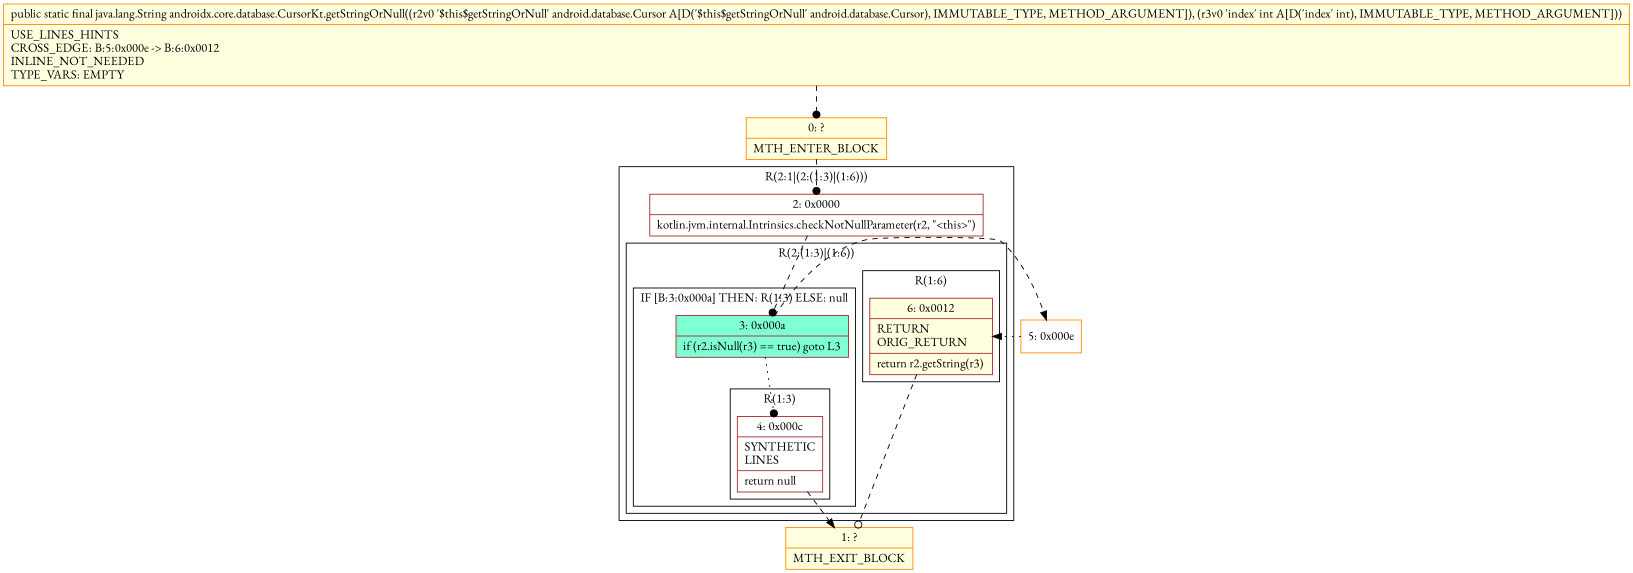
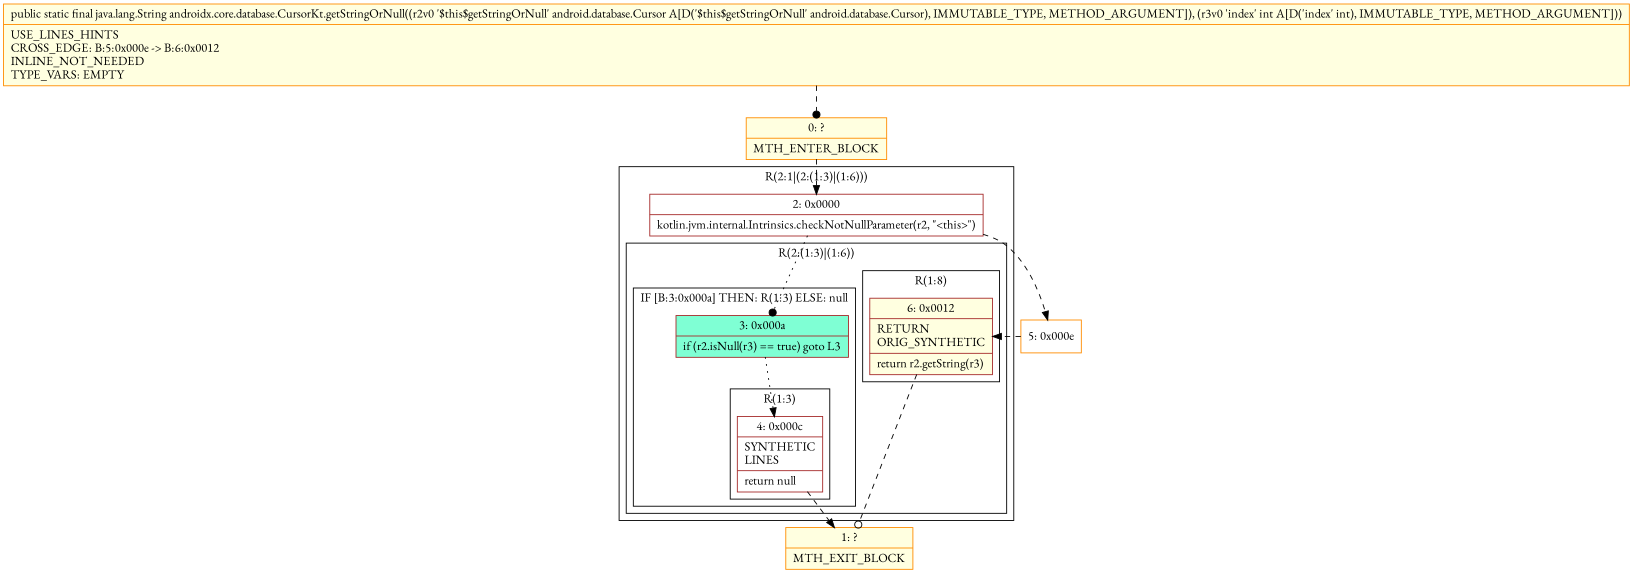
edge "0: ?" -> "2: 0x0000": arrowhead dot -> normal
edge "3: 0x000a" -> "5: 0x000e": now "2: 0x0000" -> "5: 0x000e"
edge "2: 0x0000" -> "3: 0x000a": style dashed -> dotted
cluster "R(1:6)": label "R(1:6)" -> "R(1:8)"
edge "5: 0x000e" -> "6: 0x0012": style dotted -> dashed
node "6: 0x0012": text "ORIG_RETURN" -> "ORIG_SYNTHETIC"
edge "3: 0x000a" -> "4: 0x000c": arrowhead dot -> normal
